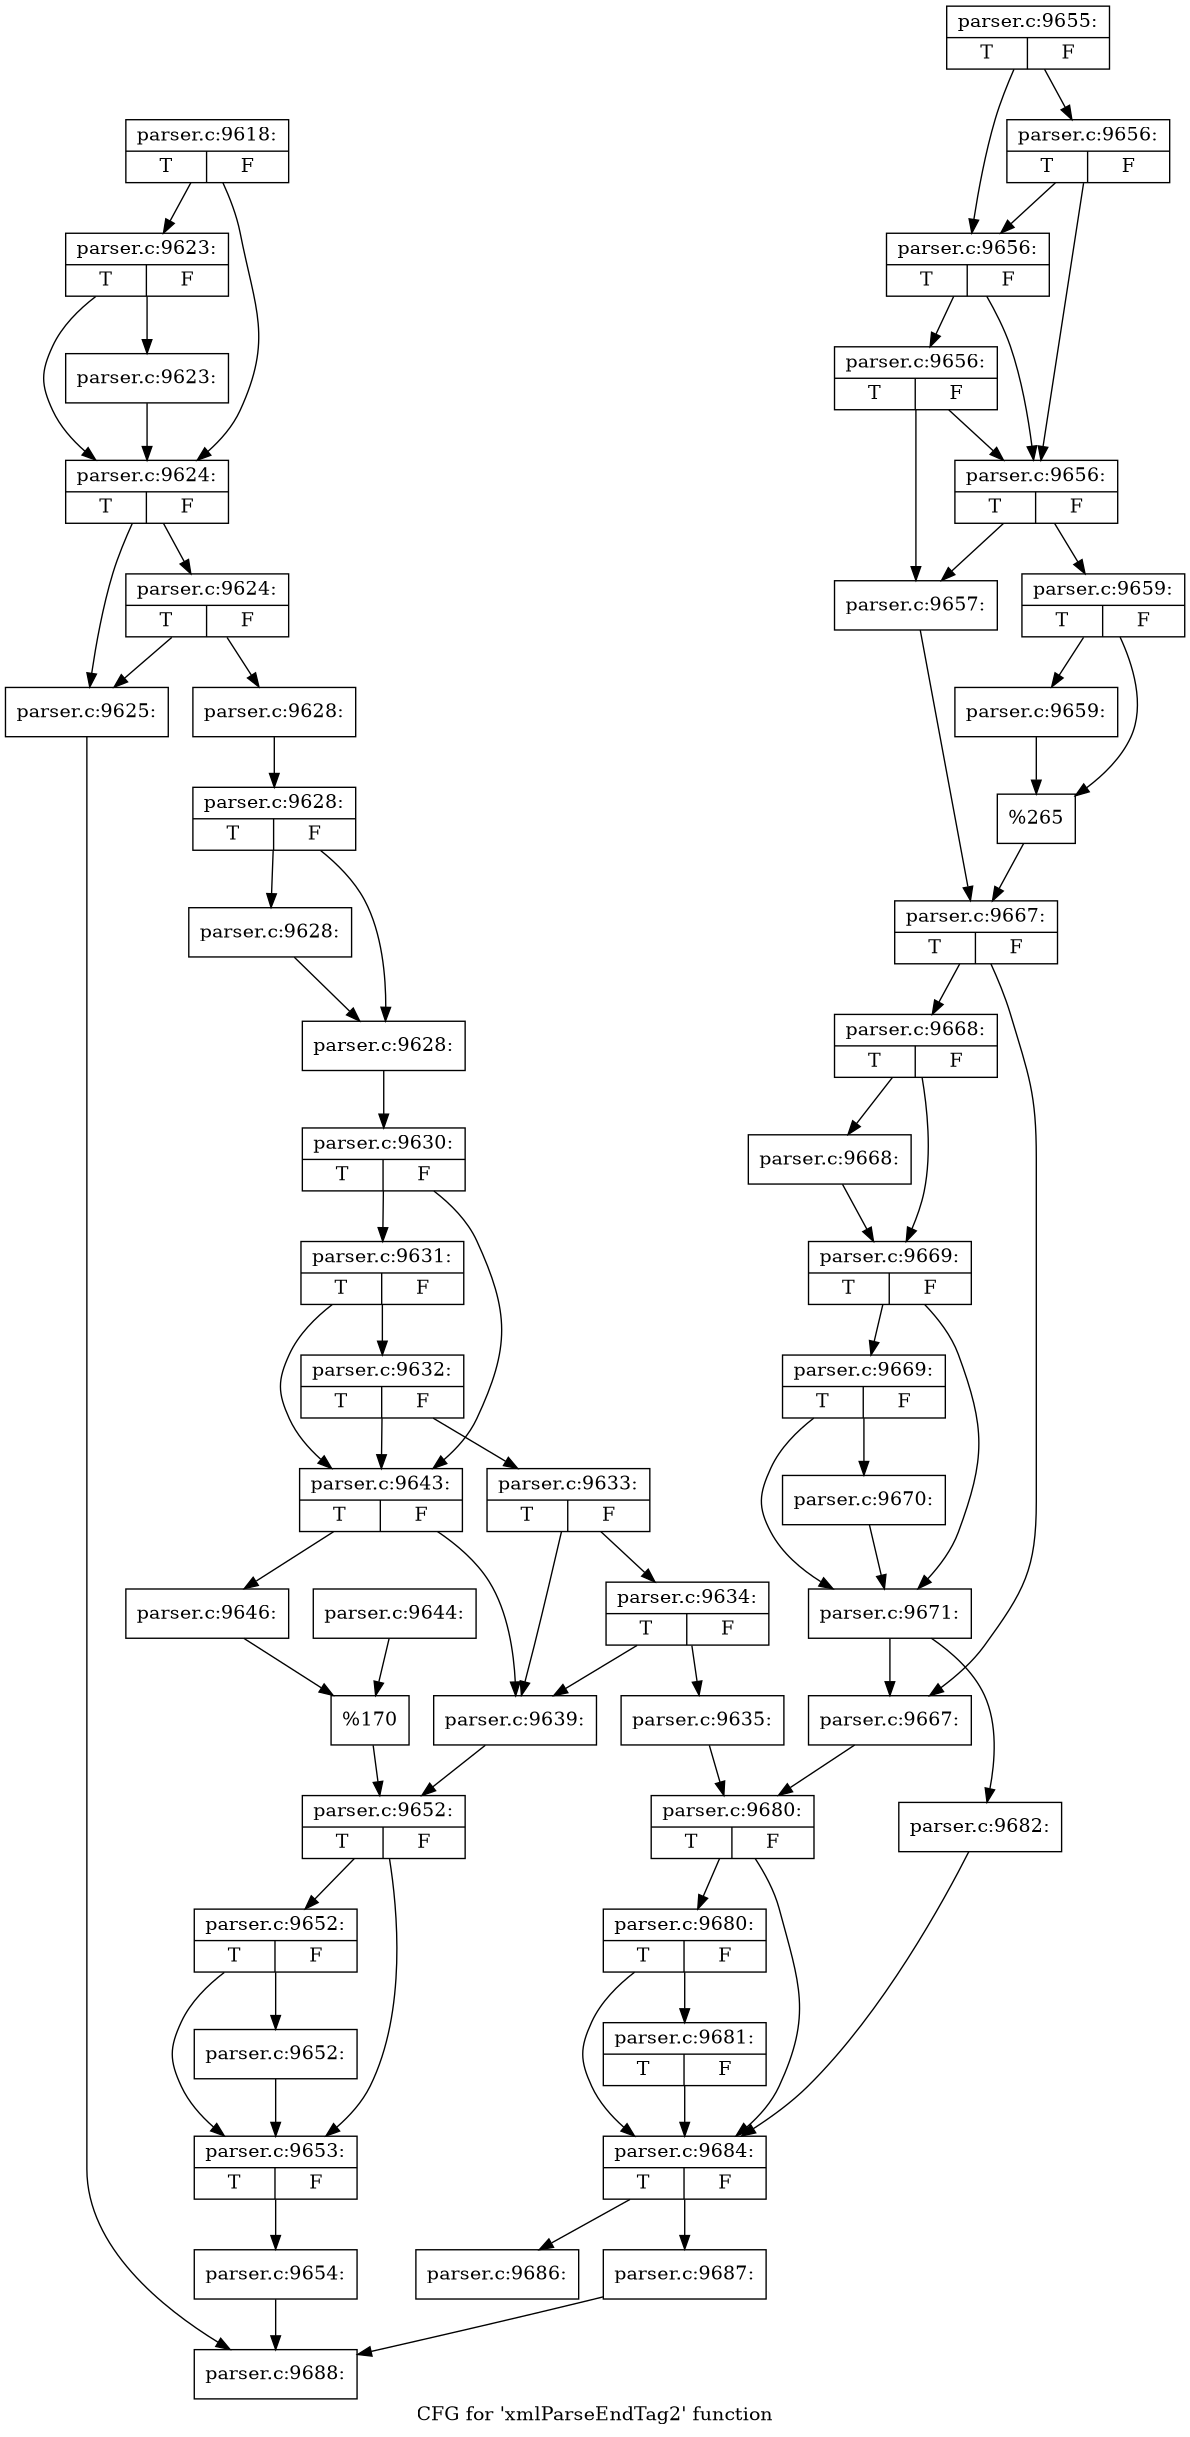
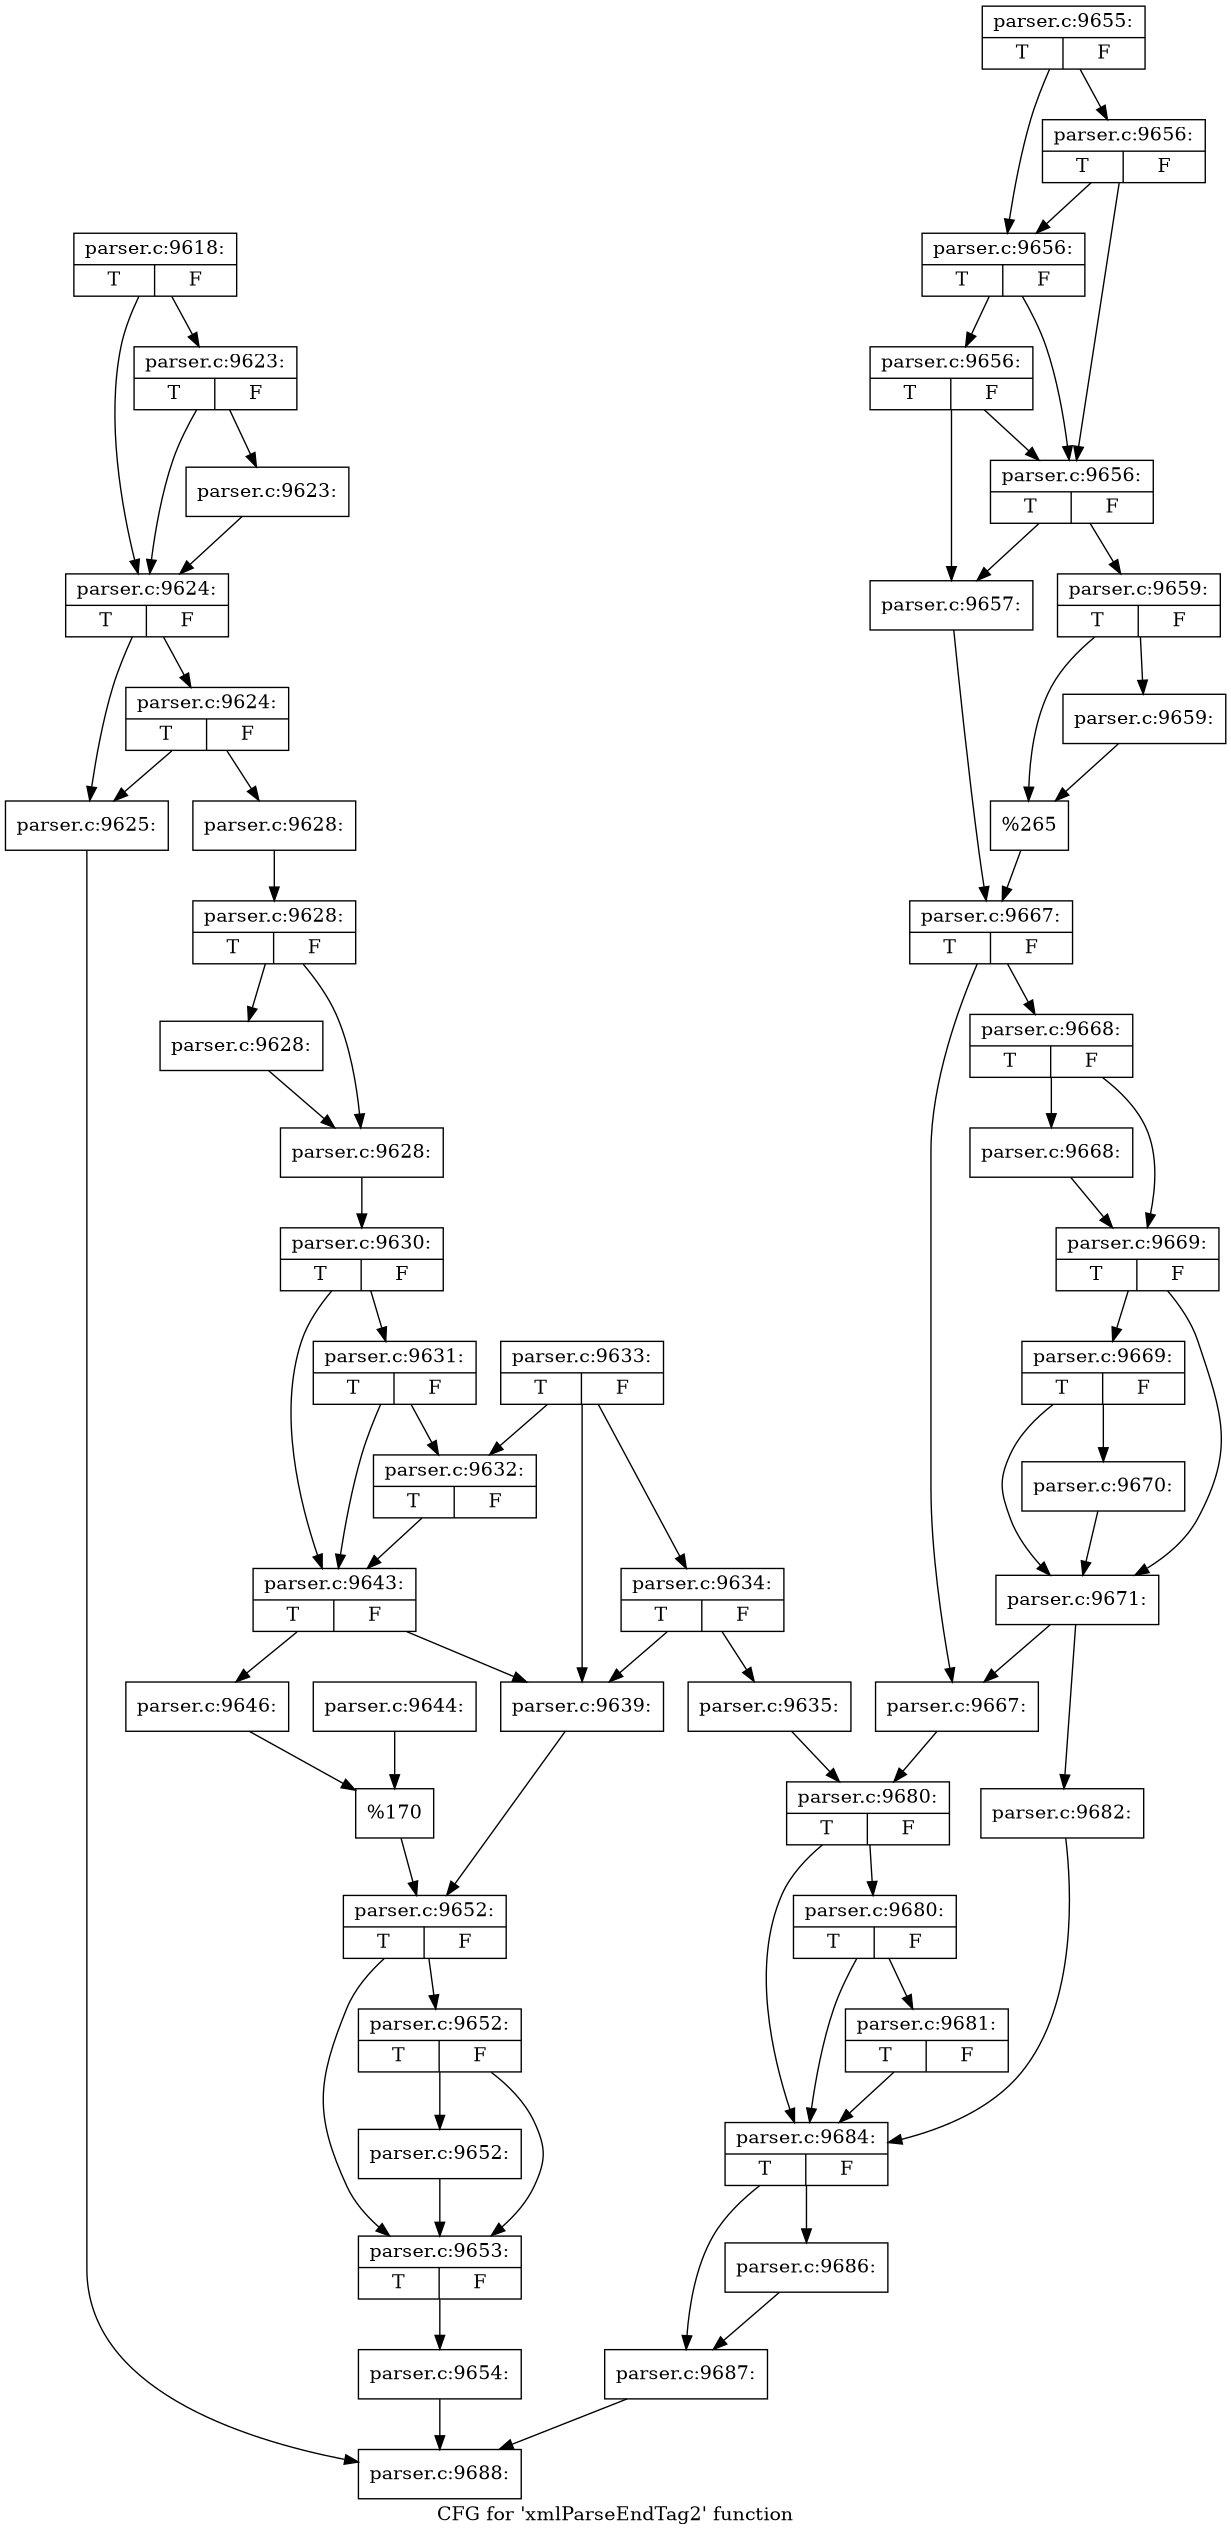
edge "parser.c:9632:" -> "parser.c:9633:": reversed
edge "parser.c:9686:" -> "parser.c:9687:": added
